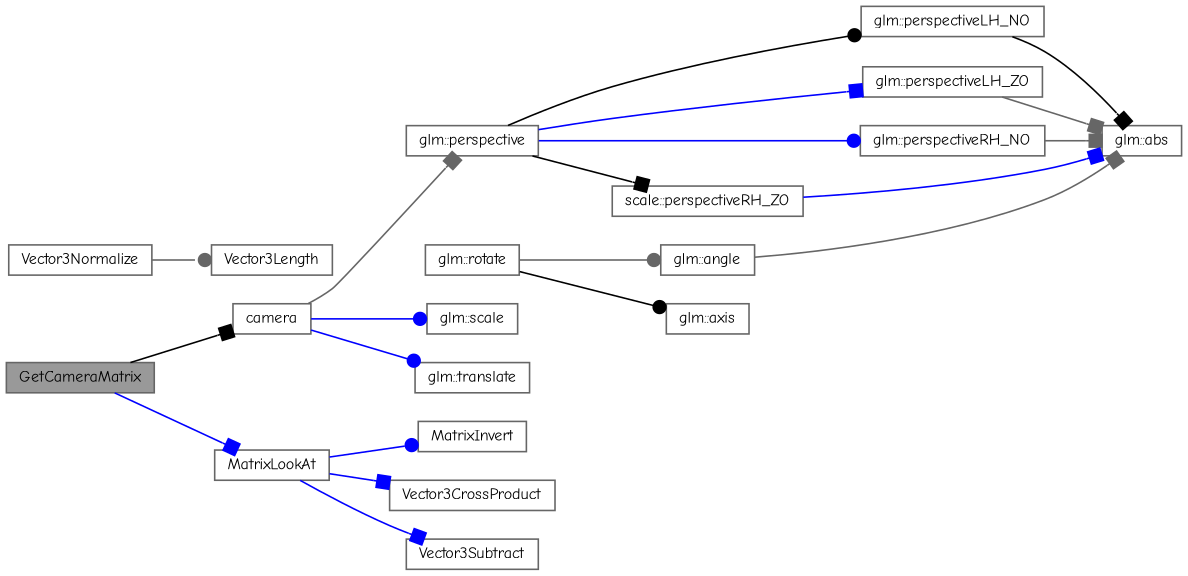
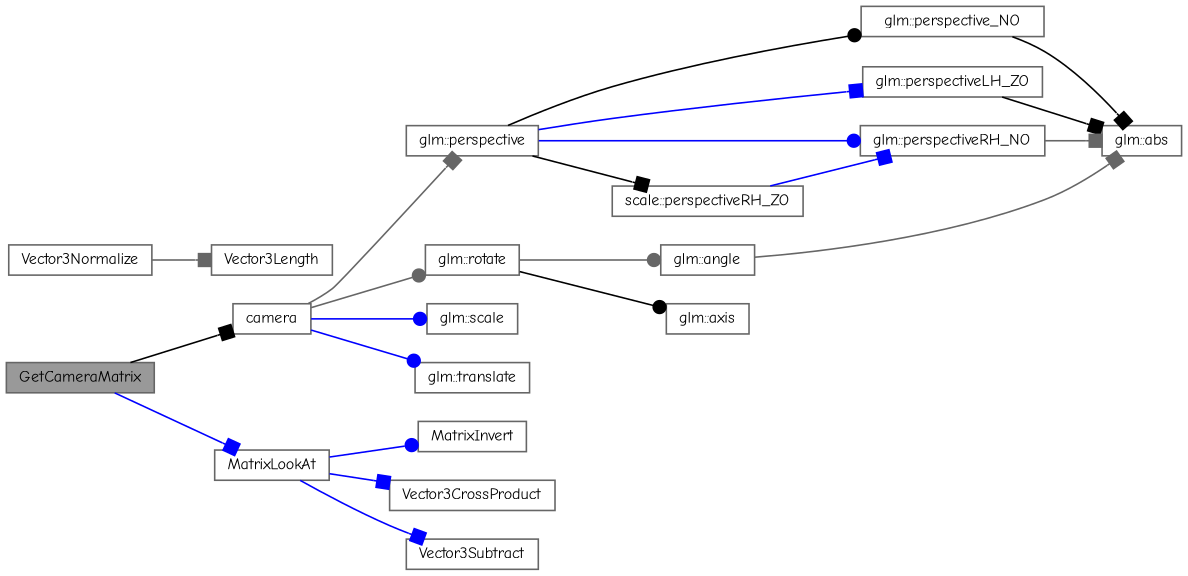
node "glm::perspectiveLH_NO": label "glm::perspectiveLH_NO" -> "glm::perspective_NO"
edge "glm::perspectiveLH_ZO" -> "glm::abs": color gray40 -> black
edge "scale::perspectiveRH_ZO" -> "glm::abs": now "scale::perspectiveRH_ZO" -> "glm::perspectiveRH_NO"
edge "Vector3Normalize" -> "Vector3Length": arrowhead dot -> box
edge "camera" -> "glm::rotate": added
